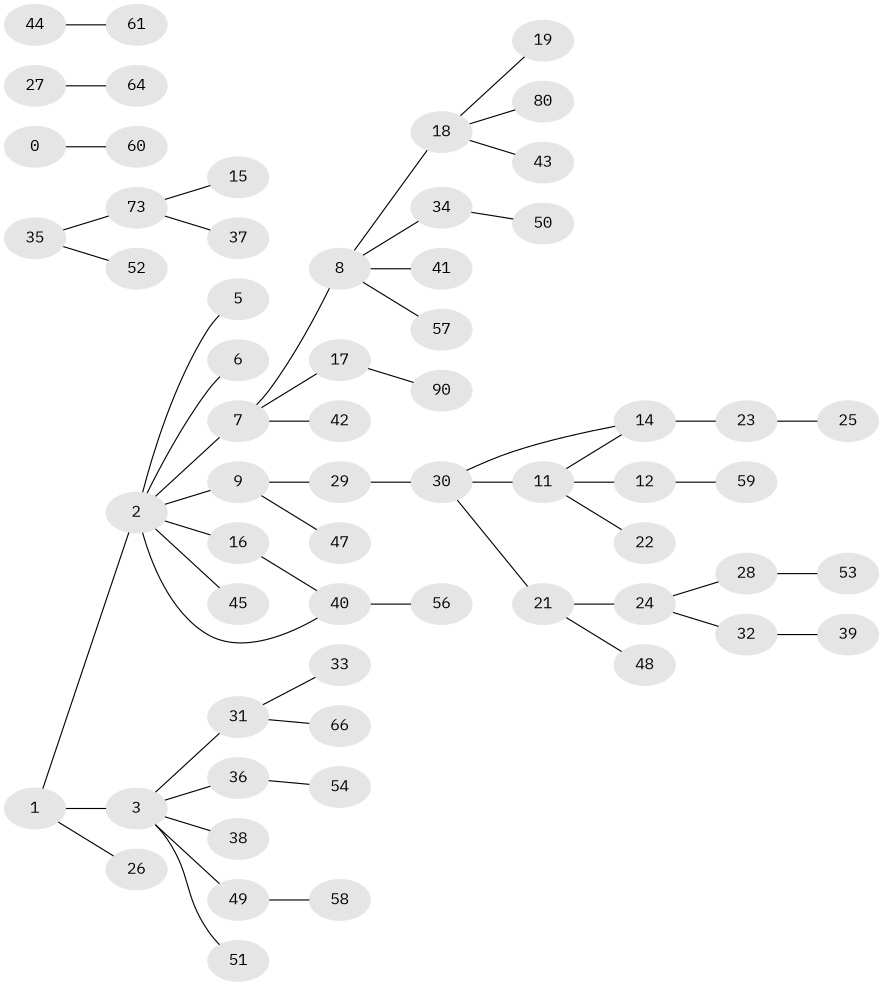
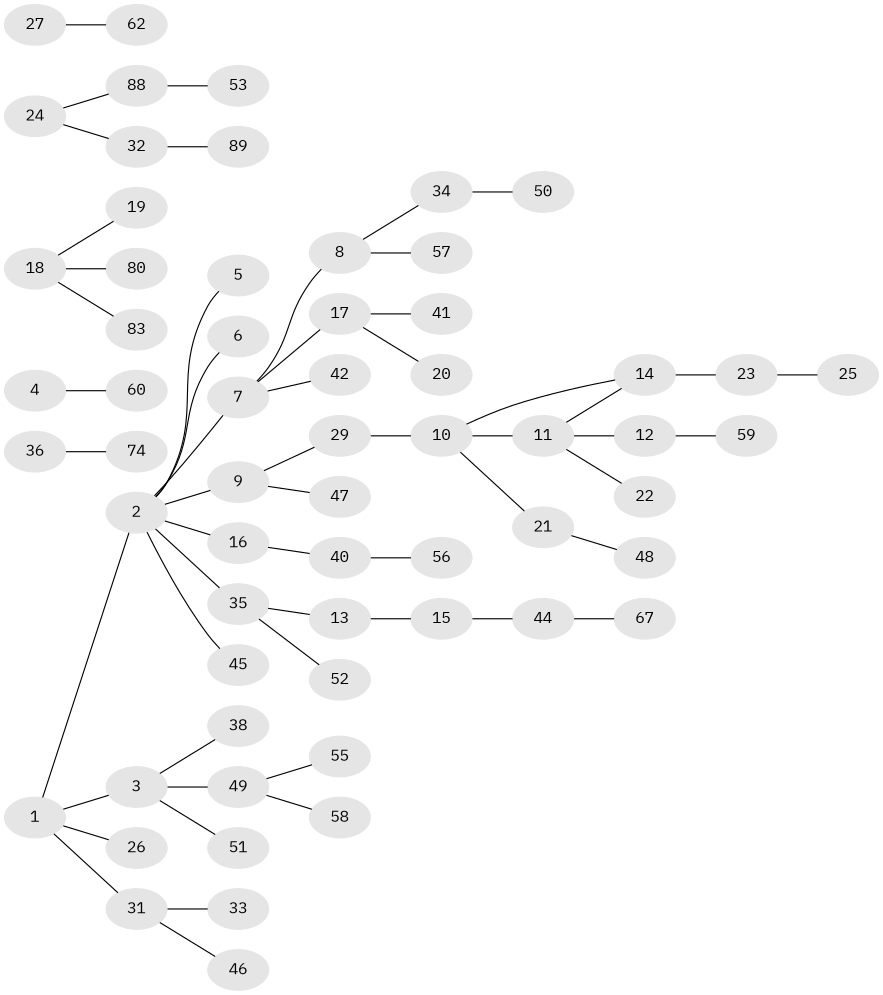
node "61": label "61" -> "67"
node "64": label "64" -> "62"
node "0": label "0" -> "4"
node "43": label "43" -> "83"
edge "18" -- "8": removed
node "73": label "73" -> "13"
node "37": removed
edge "8" -- "41": now "17" -- "41"
node "90": label "90" -> "20"
node "30": label "30" -> "10"
node "28": label "28" -> "88"
edge "21" -- "24": removed
edge "15" -- "44": added
edge "2" -- "40": now "2" -- "35"
node "39": label "39" -> "89"
node "66": label "66" -> "46"
node "55": added
edge "31" -- "3": now "31" -- "1"
node "54": label "54" -> "74"
edge "36" -- "3": removed
